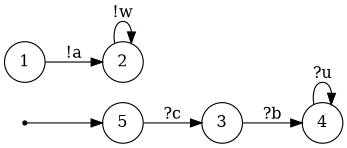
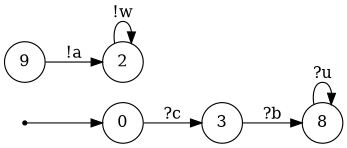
node "1": label "1" -> "9"
node "5": label "5" -> "0"
node "4": label "4" -> "8"
